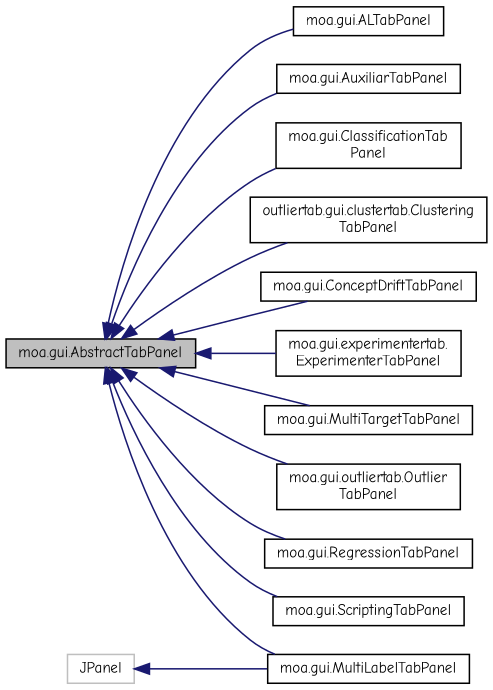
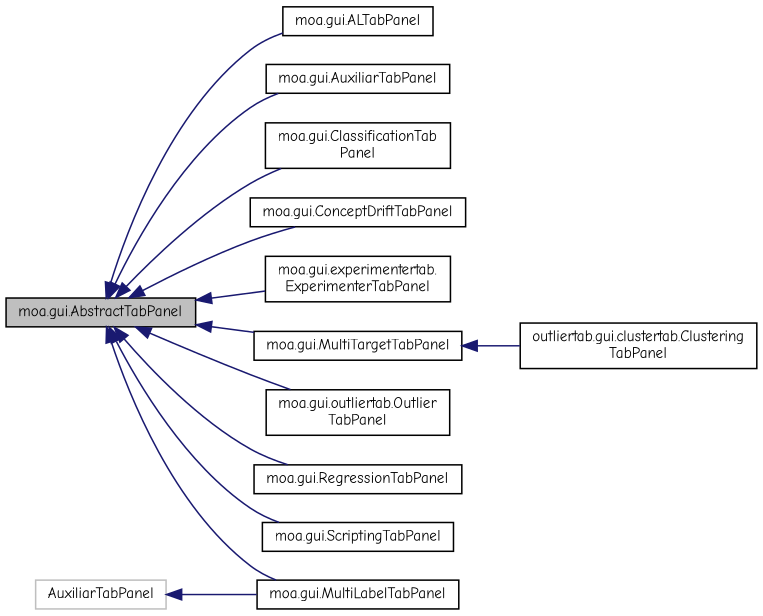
edge "outliertab.gui.clustertab.Clustering TabPanel" -> "moa.gui.AbstractTabPanel": now "outliertab.gui.clustertab.Clustering TabPanel" -> "moa.gui.MultiTargetTabPanel"
node "JPanel": label "JPanel" -> "AuxiliarTabPanel"
